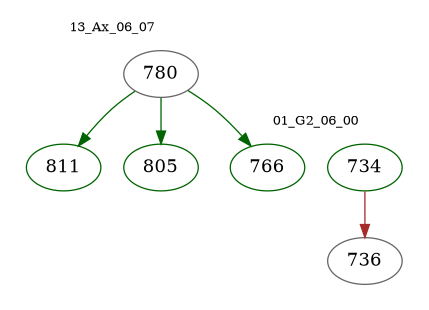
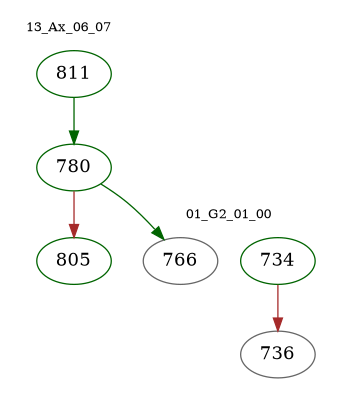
node "780": color gray40 -> darkgreen
edge "780" -> "811": reversed
edge "780" -> "805": color darkgreen -> brown
cluster "01_G2_06_00": label "01_G2_06_00" -> "01_G2_01_00"
node "766": color darkgreen -> gray40
